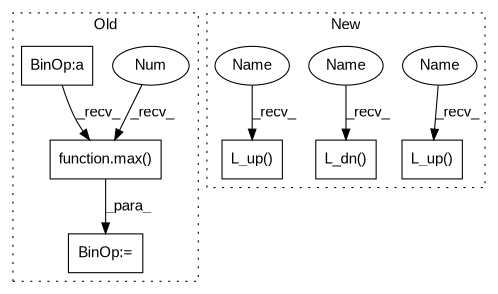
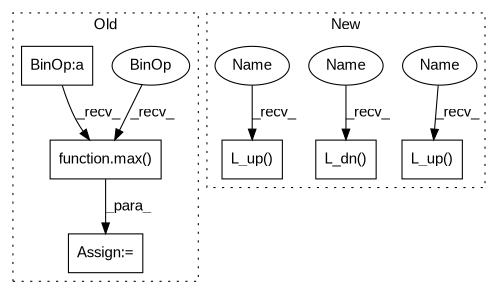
node "Num": label "Num" -> "BinOp"
node "BinOp:=": label "BinOp:=" -> "Assign:="
